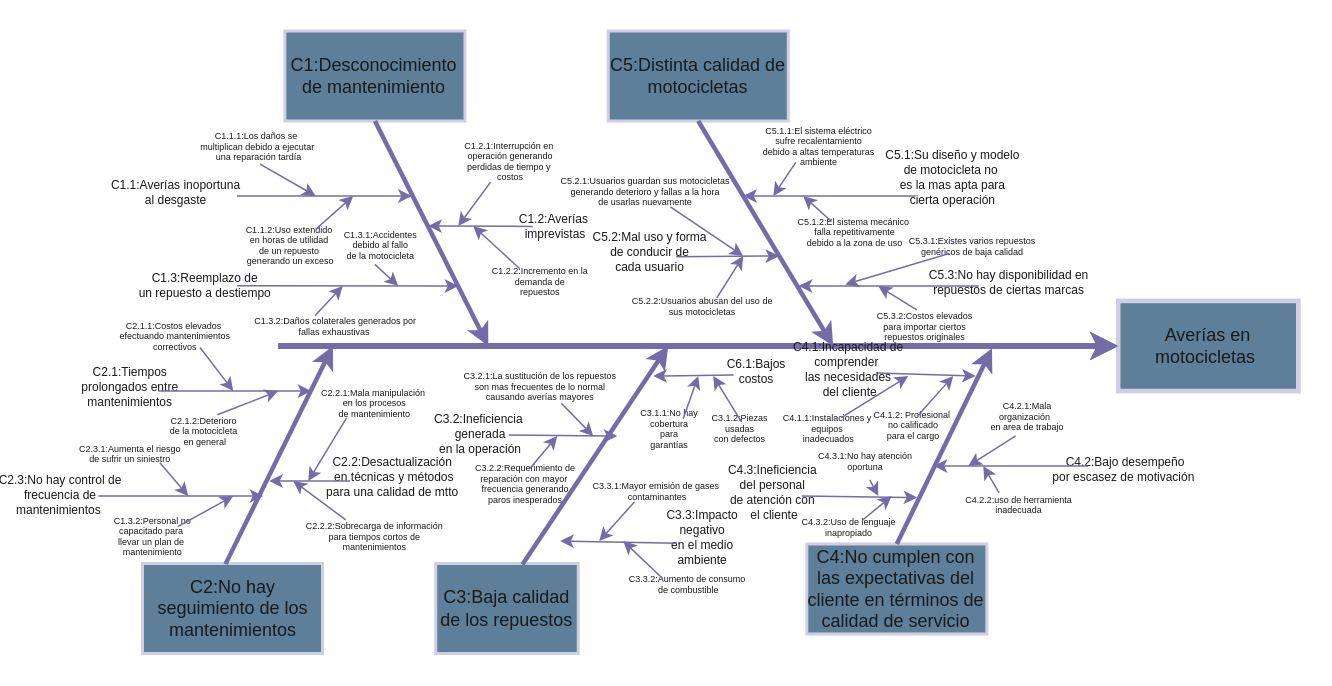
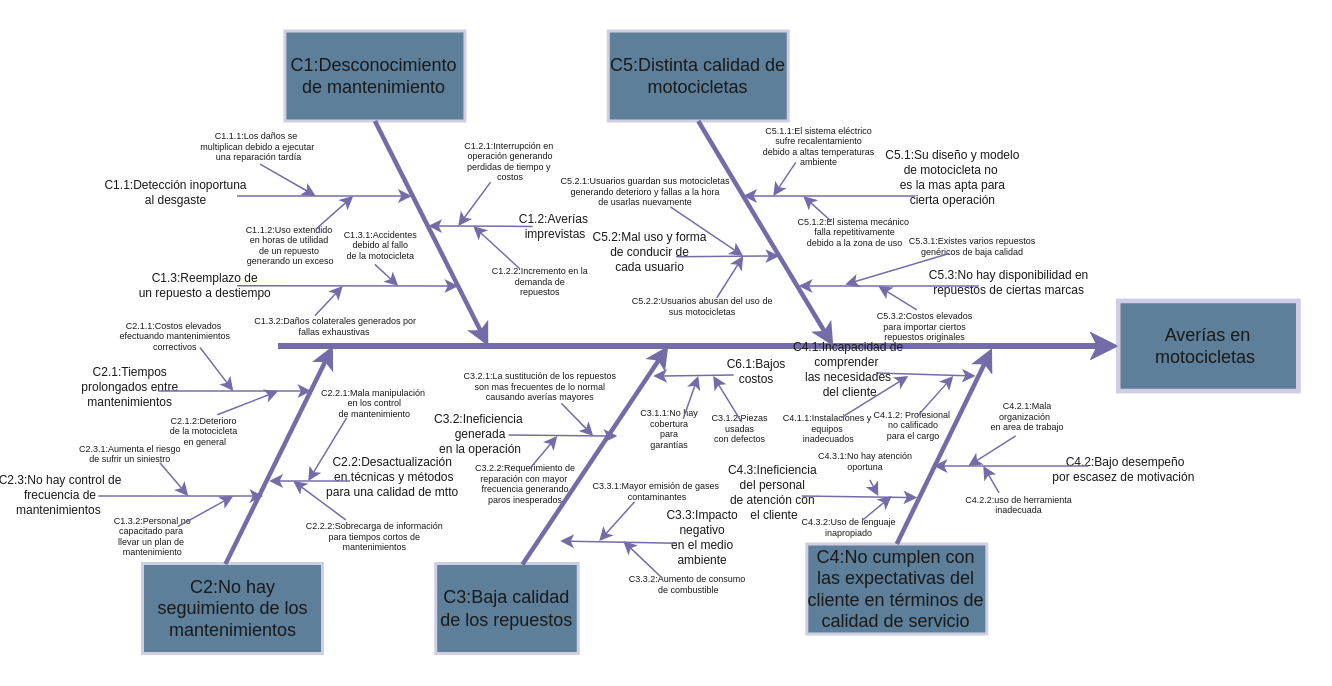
node "C1.1:Averías inoportuna al desgaste": label "C1.1:Averías inoportuna al desgaste" -> "C1.1:Detección inoportuna al desgaste"
node "C2.2.1:Mala manipulación en los procesos de mantenimiento": label "C2.2.1:Mala manipulación en los procesos de mantenimiento" -> "C2.2.1:Mala manipulación en los control de mantenimiento"
